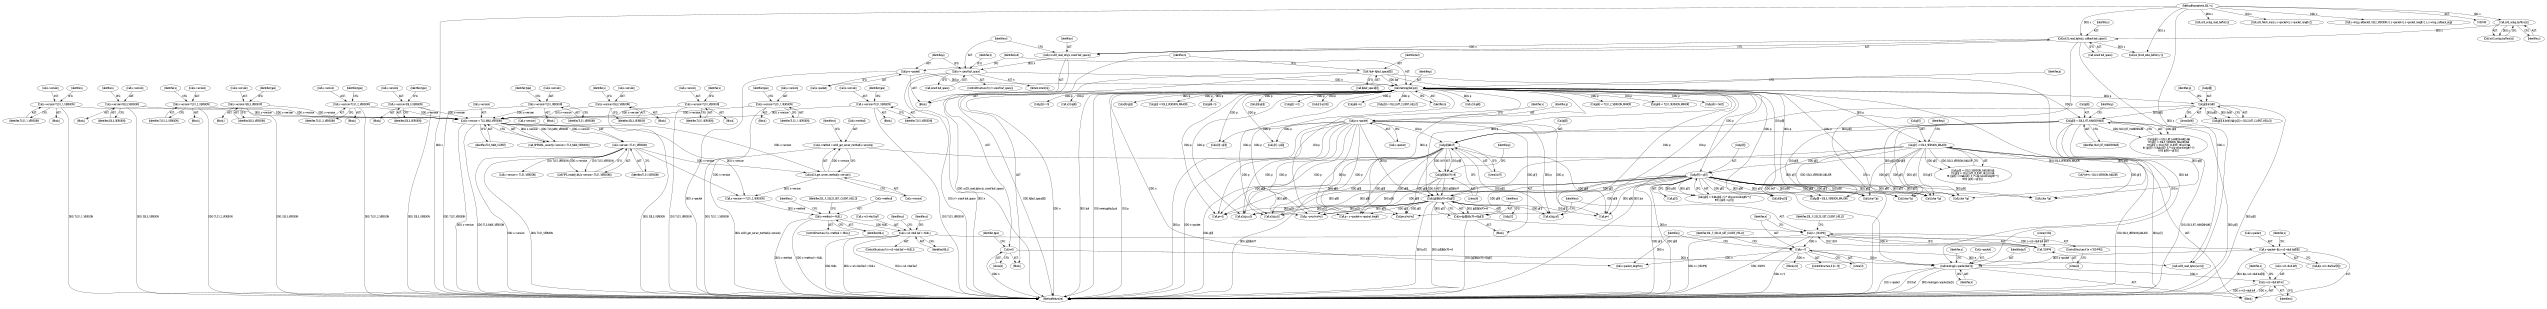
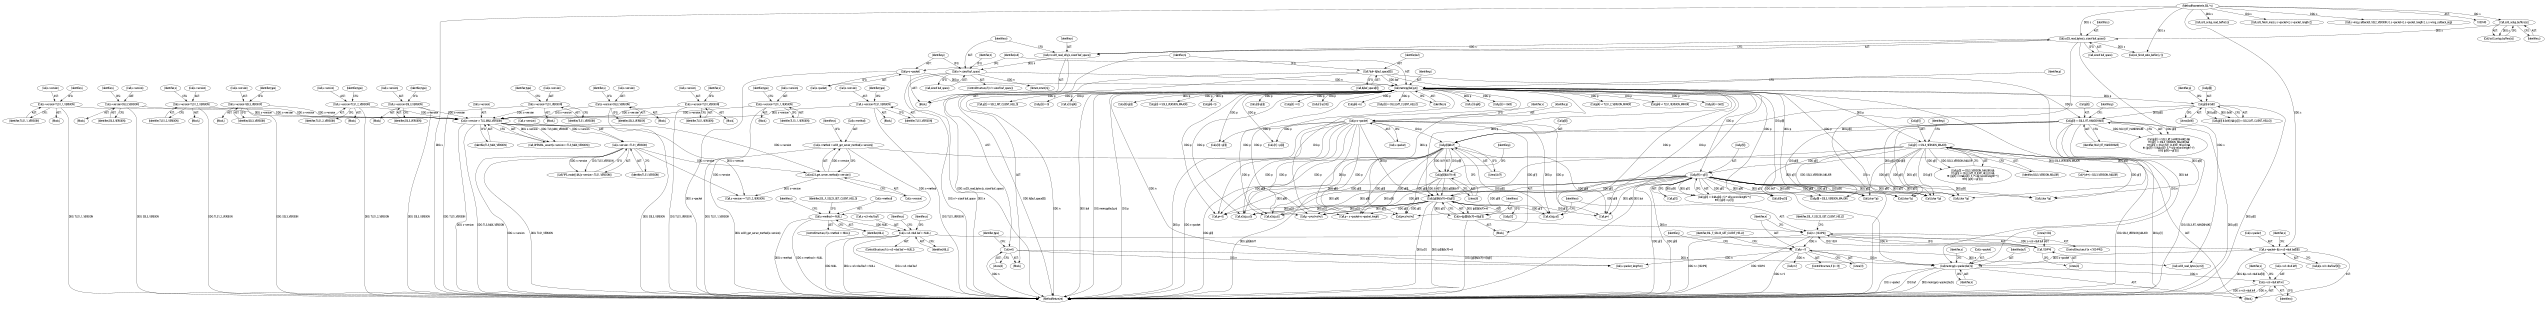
node "(Call,ssl23_read_bytes(s, callback buf_space))": label "(Call,ssl23_read_bytes(s, callback buf_space))" -> "(Call,ssl23_read_bytes(s, sizeof buf_space))"
edge "(Call,n != sizeof buf_space)" -> "(Return,return(n);)": label "AST: n" -> "DDG: n"
node "(Call,p[2] == SSL2_MT_CLIENT_HELLO)": added
node "(Call,p[3] == 0x00)": added
edge "(MethodParameterIn,SSL *s)" -> "(Call,ssl23_read_bytes(s,n+2))": now "(MethodParameterIn,SSL *s)" -> "(Call,s->packet= &(s->s3->rbuf.buf[0]))"
node "(Identifier,TLS_MAX_CLIENT)": label "(Identifier,TLS_MAX_CLIENT)" -> "(Identifier,TLS_MAX_VERSION)"
node "(Call,s->version == TLS1_VERSION)": removed
node "(Identifier,SSL3_VERSION_MAJOR)": added
edge "(Call,(p[0]&0x7f)<<8)" -> "(Literal,8)": added, label "CFG:"
edge "(Call,s->version == TLS1_2_VERSION)" -> "(Call,s->method == NULL)": now "(Call,s->method = ssl23_get_server_method(s->version))" -> "(Call,s->method == NULL)"
edge "(Identifier,j)" -> "(Call,s->packet_length=n)": now "(Call,n=0)" -> "(Call,s->packet_length=n)"
edge "(ControlStructure,if (n > (1024*4)))" -> "(Literal,4)": now "(Call,1024*4)" -> "(Literal,4)"
node "(Block,n+2)": label "(Block,n+2)" -> "(Call,n+2)"
